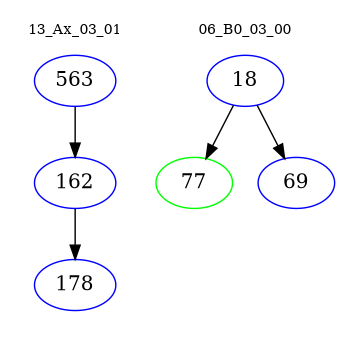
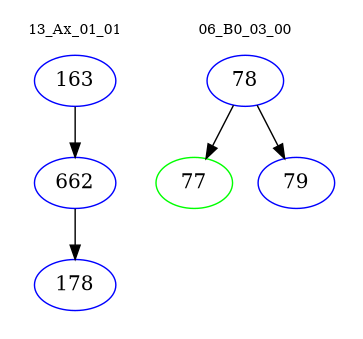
cluster "13_Ax_03_01": label "13_Ax_03_01" -> "13_Ax_01_01"
node "563": label "563" -> "163"
node "18": label "18" -> "78"
node "162": label "162" -> "662"
node "69": label "69" -> "79"
